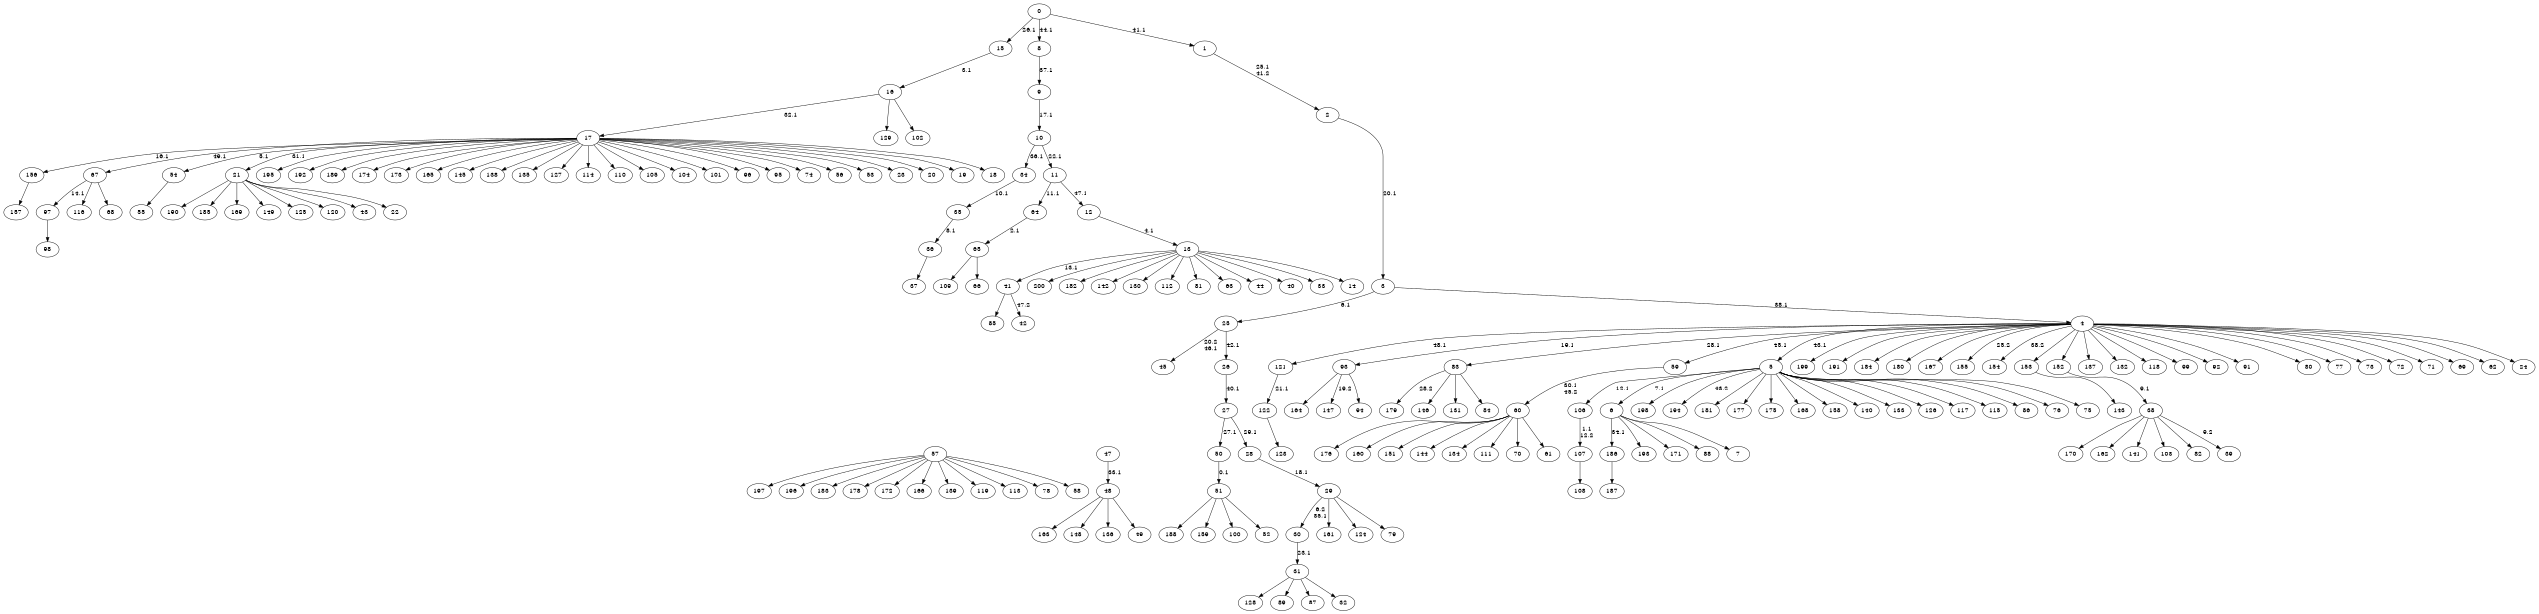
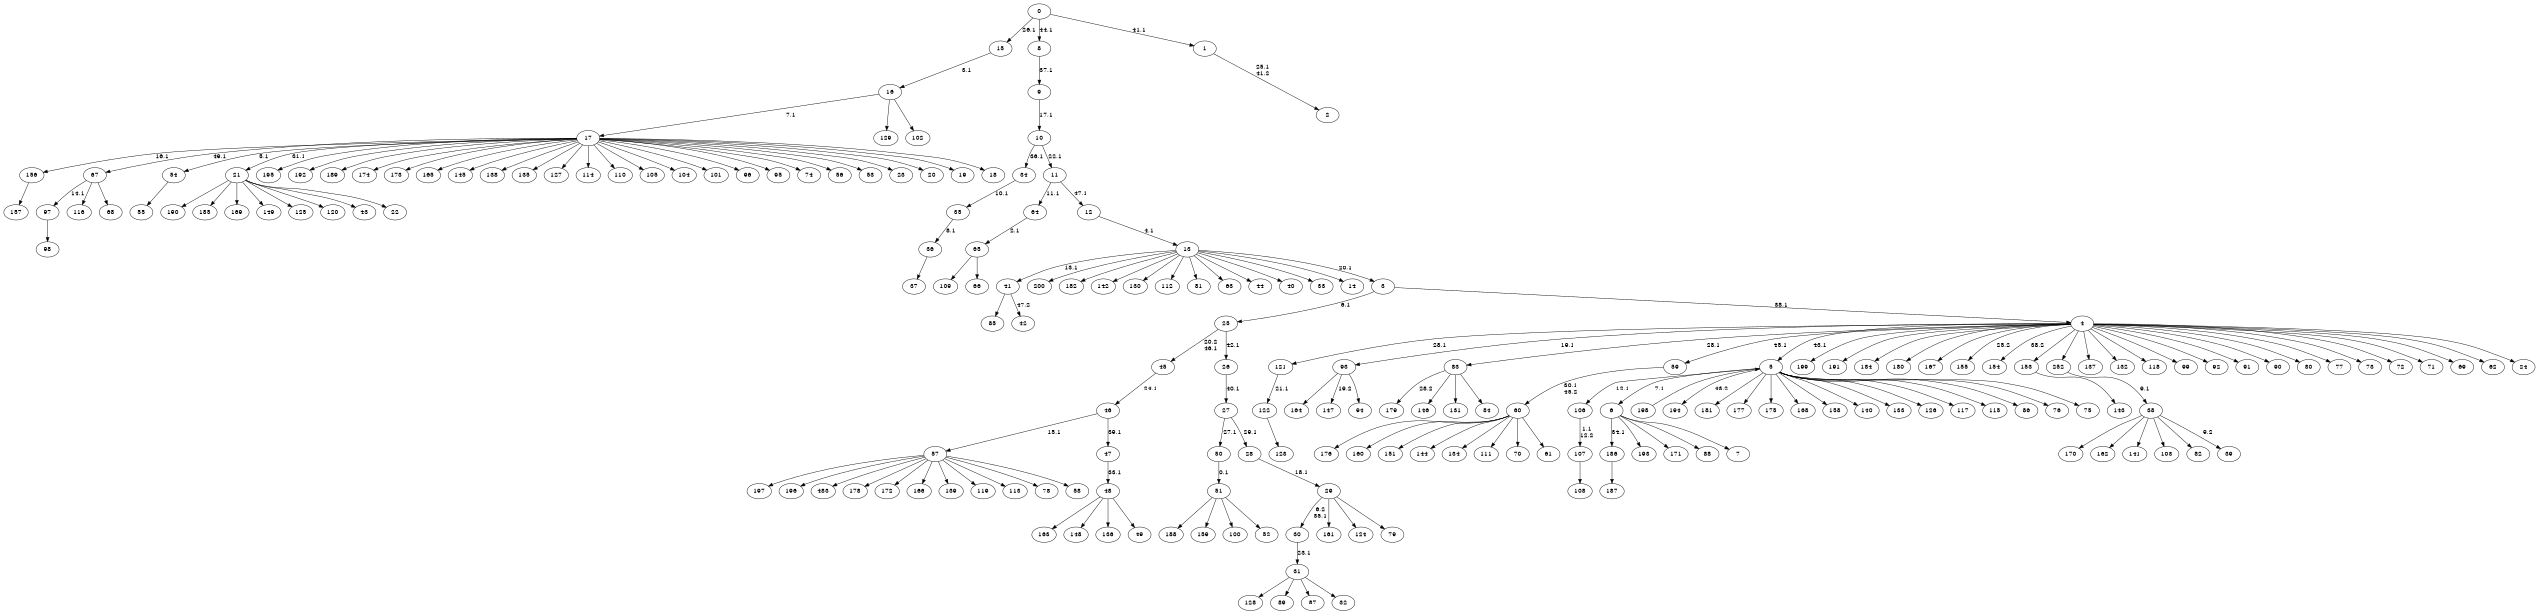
edge "16" -> "17": label "32,1" -> "7,1"
edge "2" -> "3": now "13" -> "3"
edge "4" -> "121": label "48,1" -> "28,1"
node "152": label "152" -> "252"
node "90": added
edge "5" -> "198": reversed
node "46": added
node "183": label "183" -> "483"
